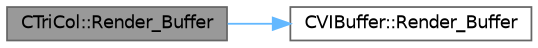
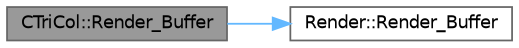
node "CVIBuffer::Render_Buffer": label "CVIBuffer::Render_Buffer" -> "Render::Render_Buffer"
